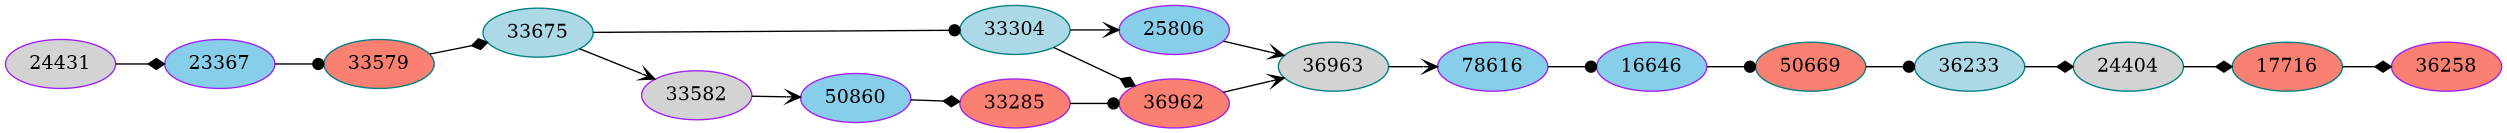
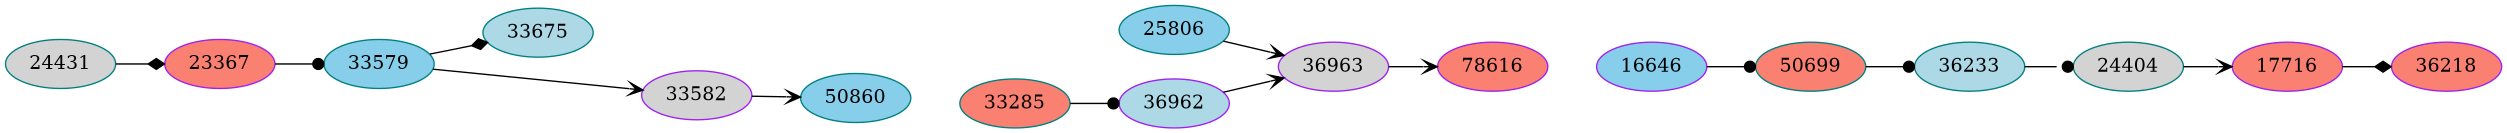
node "33304": removed
node "25806": color purple -> teal
edge "33675" -> "33582": now "33579" -> "33582"
node "24431": color purple -> teal
node "23367": fillcolor skyblue -> salmon
node "33579": fillcolor salmon -> skyblue
node "36963": color teal -> purple
node "78616": fillcolor skyblue -> salmon
edge "78616" -> "16646": removed
node "50669": label "50669" -> "50699"
edge "36233" -> "24404": arrowhead diamond -> dot
edge "24404" -> "17716": arrowhead diamond -> vee
node "17716": color teal -> purple
node "36258": label "36258" -> "36218"
node "50860": color purple -> teal
edge "50860" -> "33285": removed
node "33285": color purple -> teal
node "36962": fillcolor salmon -> lightblue
